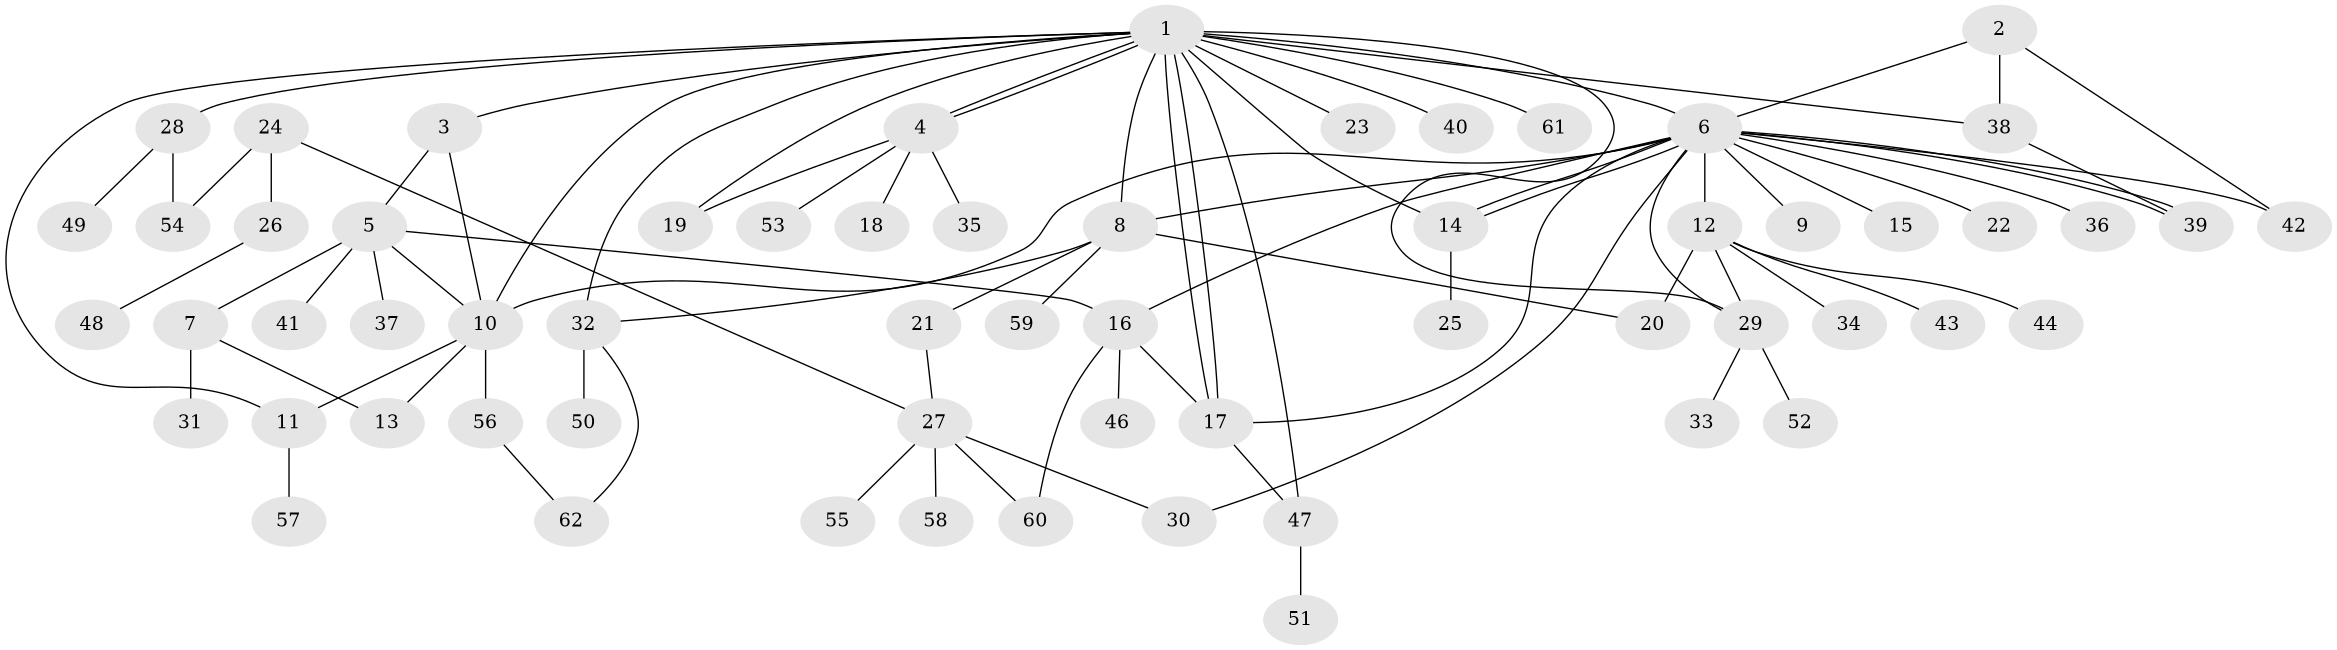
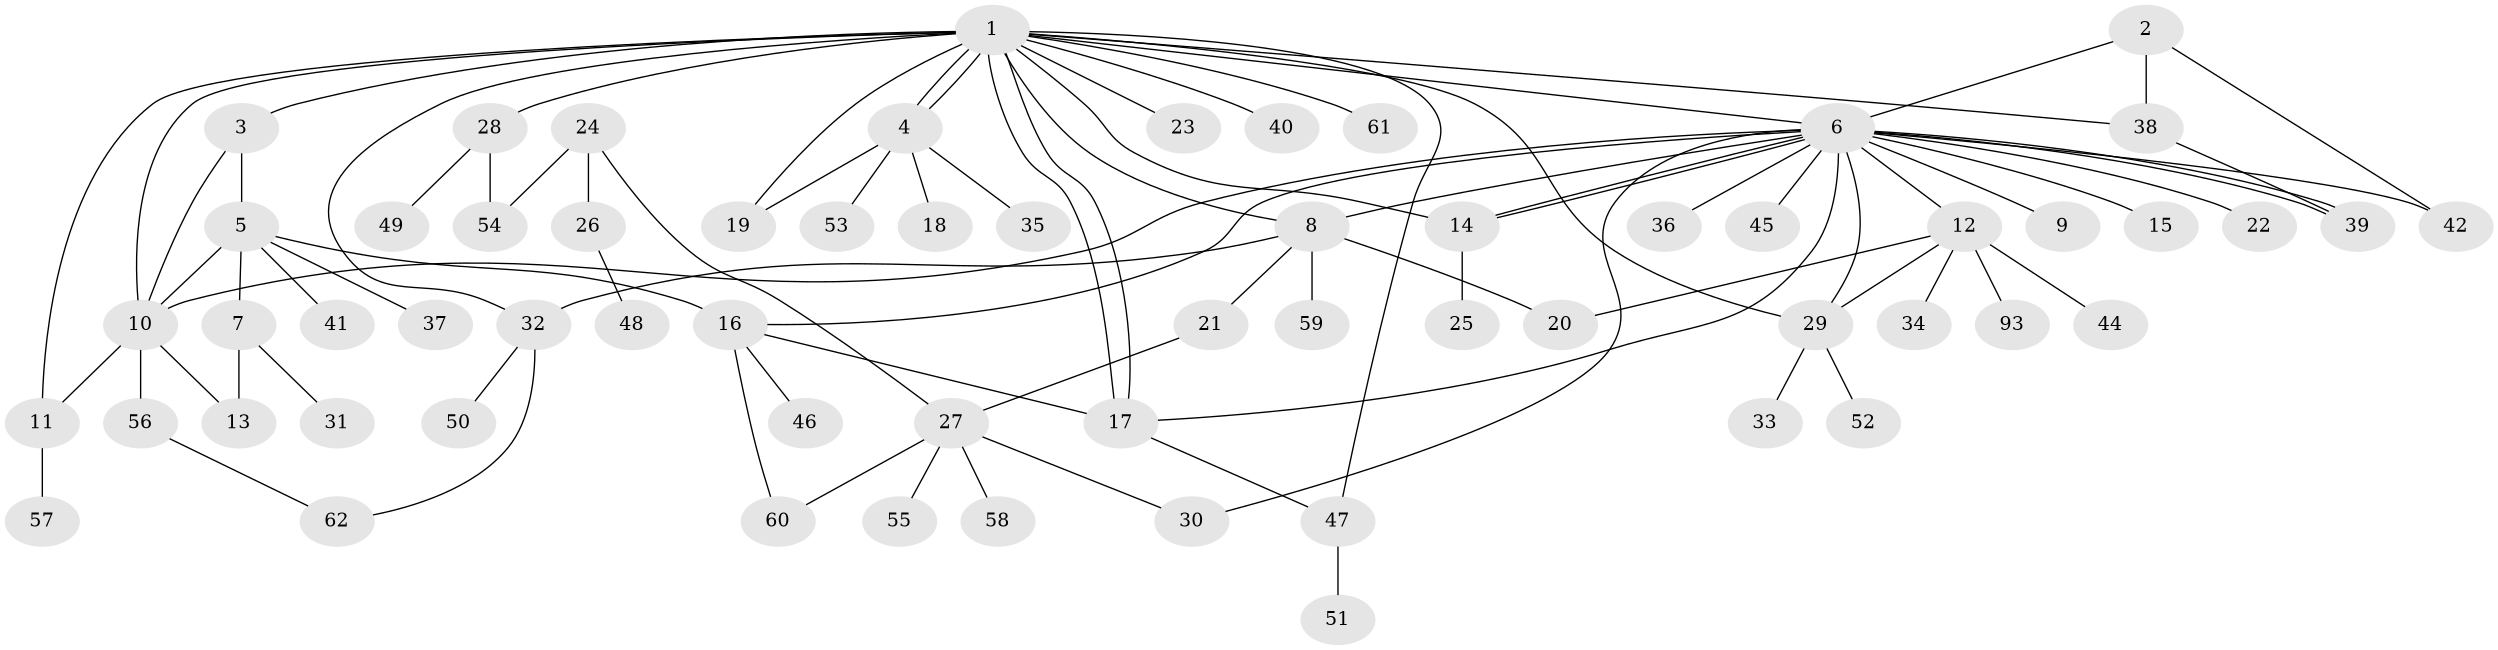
node "45": added
node "43": label "43" -> "93"
